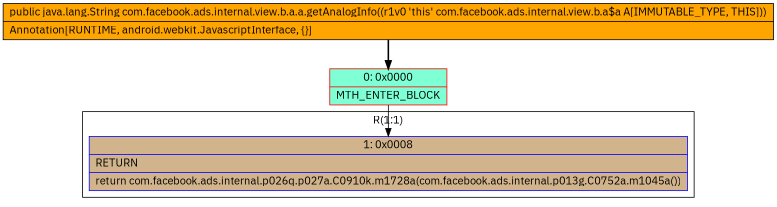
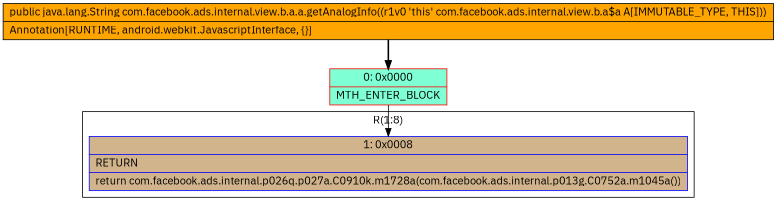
cluster "R(1:1)": label "R(1:1)" -> "R(1:8)"
